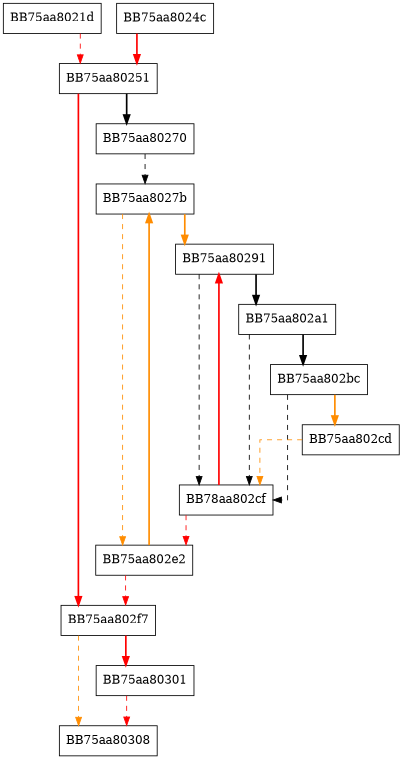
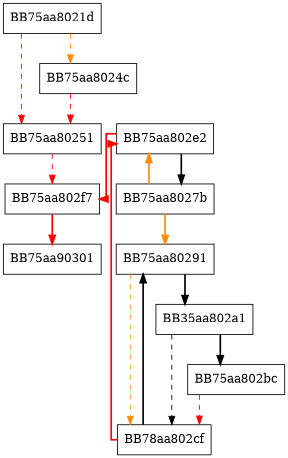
edge "BB75aa8021d" -> "BB75aa8024c": added
edge "BB75aa8024c" -> "BB75aa80251": style bold -> dashed
node "BB75aa80270": removed
node "BB75aa802a1": label "BB75aa802a1" -> "BB35aa802a1"
edge "BB75aa80251" -> "BB75aa802f7": style bold -> dashed
edge "BB75aa8027b" -> "BB75aa802e2": style dashed -> bold
edge "BB75aa80291" -> "BB78aa802cf": color black -> darkorange
edge "BB75aa802e2" -> "BB75aa8027b": color darkorange -> black
edge "BB78aa802cf" -> "BB75aa80291": color red -> black
node "BB75aa802cd": removed
edge "BB75aa802bc" -> "BB78aa802cf": color black -> red
edge "BB78aa802cf" -> "BB75aa802e2": style dashed -> bold
edge "BB75aa802e2" -> "BB75aa802f7": style dashed -> bold
node "BB75aa80301": label "BB75aa80301" -> "BB75aa90301"
node "BB75aa80308": removed
